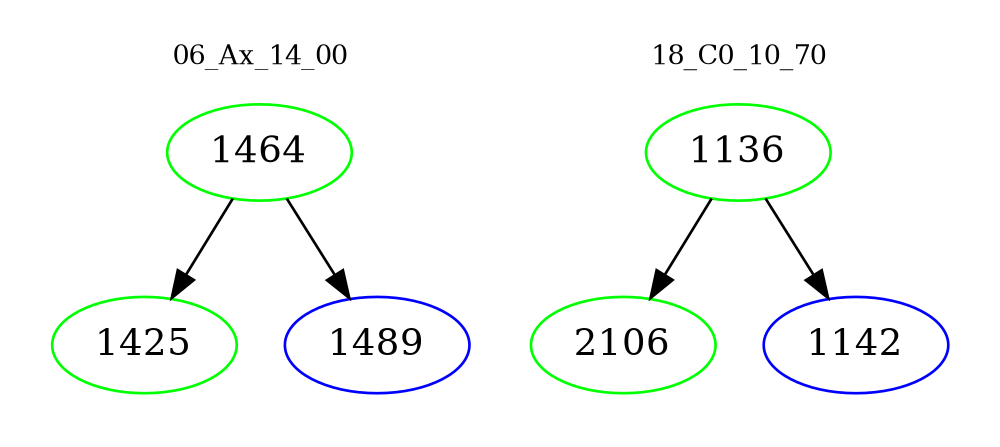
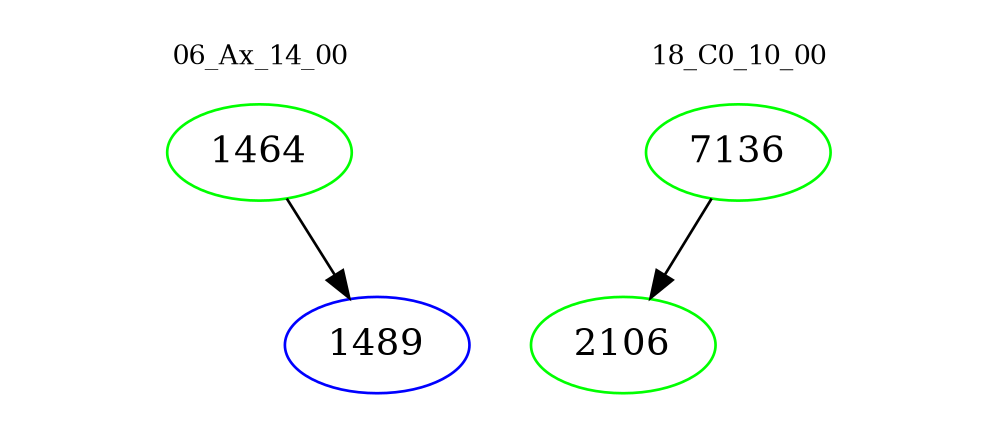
cluster "18_C0_10_70": label "18_C0_10_70" -> "18_C0_10_00"
node "1136": label "1136" -> "7136"
node "1425": removed
node "1142": removed
